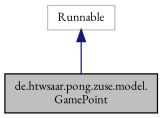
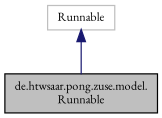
node "de.htwsaar.pong.zuse.model. GamePoint": label "de.htwsaar.pong.zuse.model. GamePoint" -> "de.htwsaar.pong.zuse.model. Runnable"
